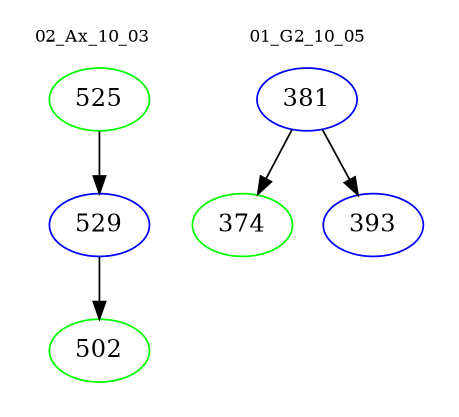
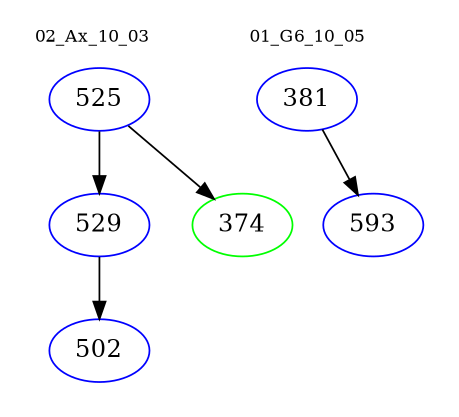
cluster "01_G2_10_05": label "01_G2_10_05" -> "01_G6_10_05"
node "525": color green -> blue
edge "381" -> "374": now "525" -> "374"
node "393": label "393" -> "593"
node "502": color green -> blue
